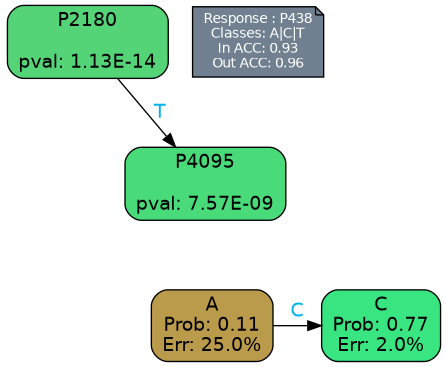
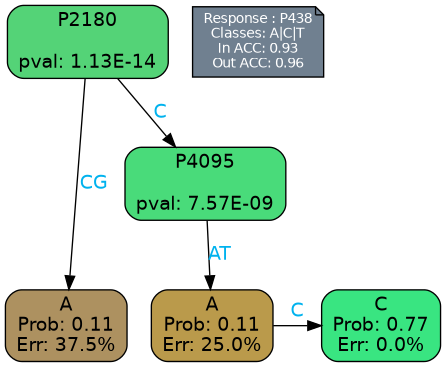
edge "P2180 pval: 1.13E-14" -> "P4095 pval: 7.57E-09": label "T" -> "C"
edge "P4095 pval: 7.57E-09" -> "A Prob: 0.11 Err: 25.0%": added, label "AT"
node "A Prob: 0.11 Err: 37.5%": added
node "C Prob: 0.77 Err: 2.0%": label "C Prob: 0.77 Err: 2.0%" -> "C Prob: 0.77 Err: 0.0%"
